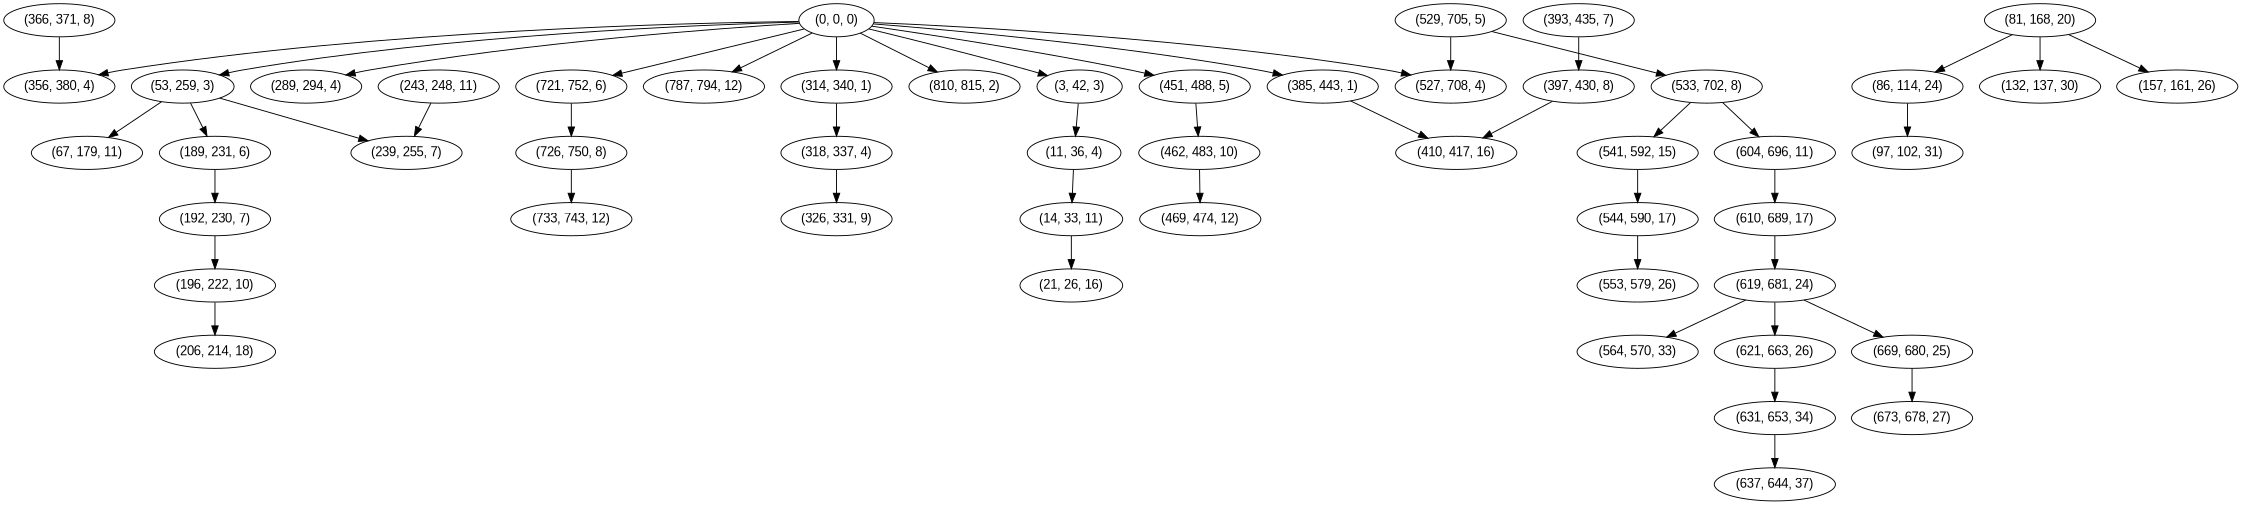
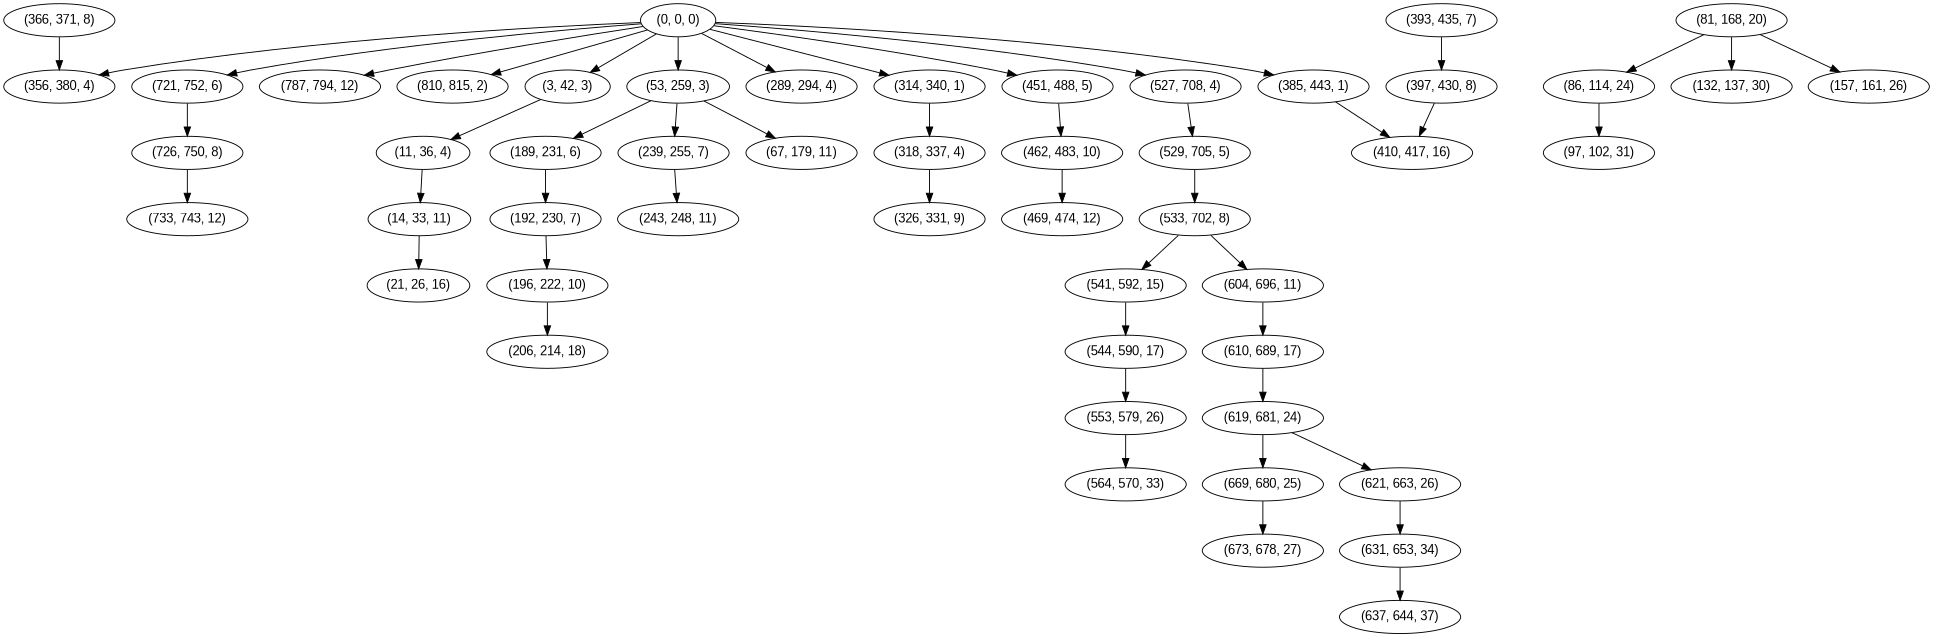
edge "(529, 705, 5)" -> "(527, 708, 4)": reversed
edge "(243, 248, 11)" -> "(239, 255, 7)": reversed
edge "(619, 681, 24)" -> "(564, 570, 33)": now "(553, 579, 26)" -> "(564, 570, 33)"
